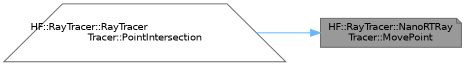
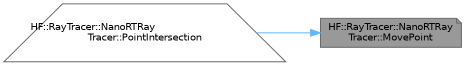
node "HF::RayTracer::RayTracer Tracer::PointIntersection": label "HF::RayTracer::RayTracer Tracer::PointIntersection" -> "HF::RayTracer::NanoRTRay Tracer::PointIntersection"
